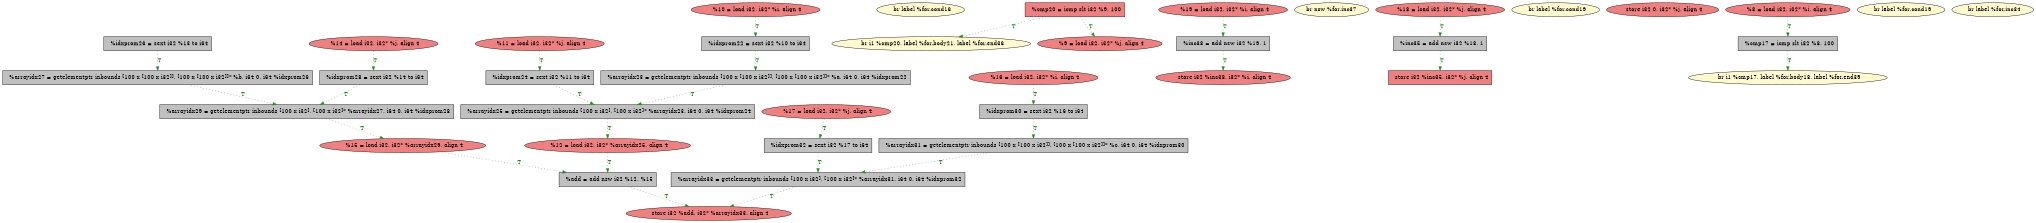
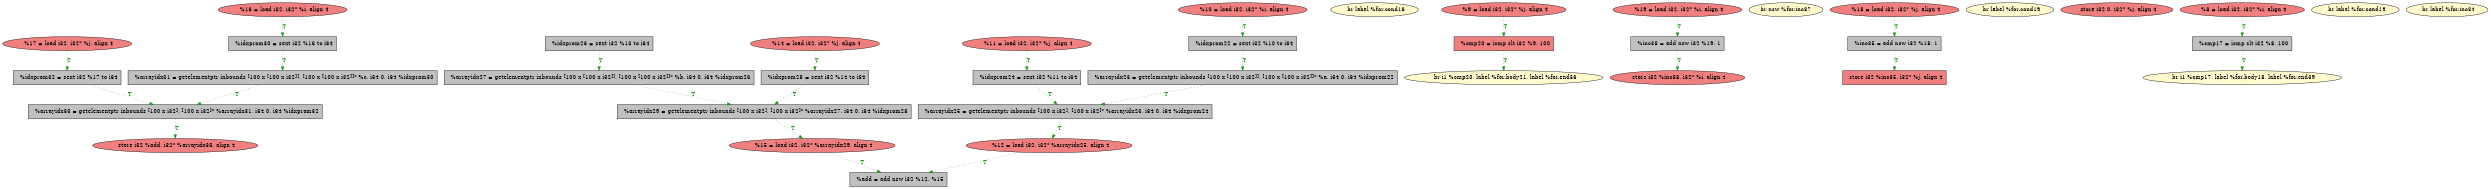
edge "%cmp20 = icmp slt i32 %9, 100" -> "%9 = load i32, i32* %j, align 4": reversed
edge "%add = add nsw i32 %12, %15" -> "store i32 %add, i32* %arrayidx33, align 4": removed, label "T"
